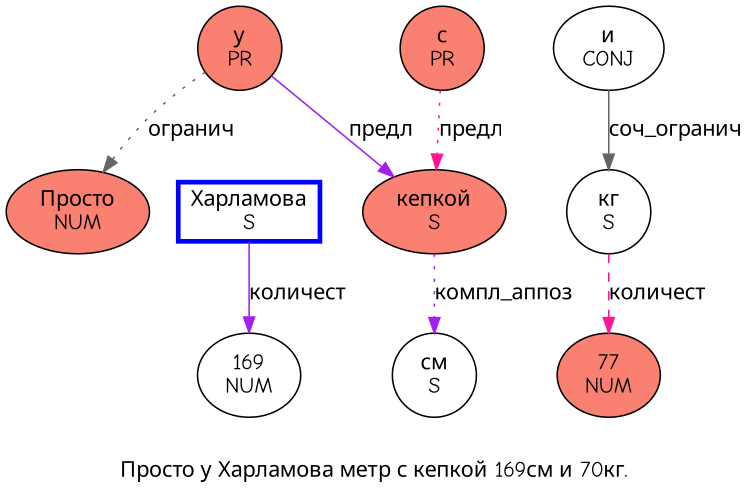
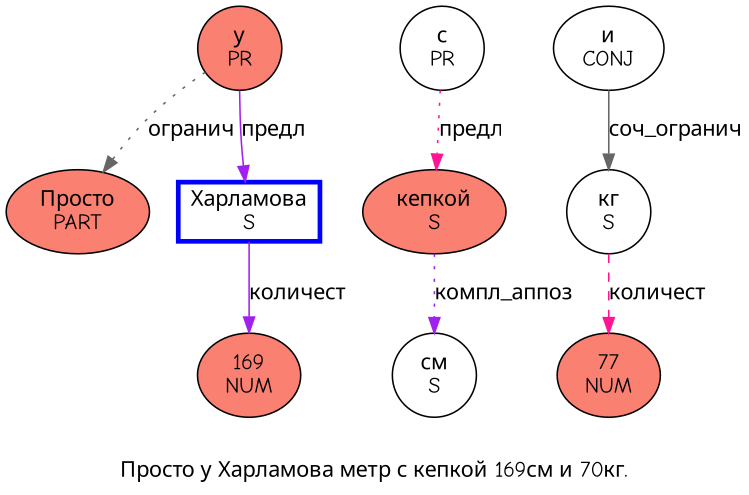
node "с PR": fillcolor salmon -> white
edge "у PR" -> "кепкой S": now "у PR" -> "Харламова S"
node "Просто NUM": label "Просто NUM" -> "Просто PART"
node "169 NUM": fillcolor white -> salmon
